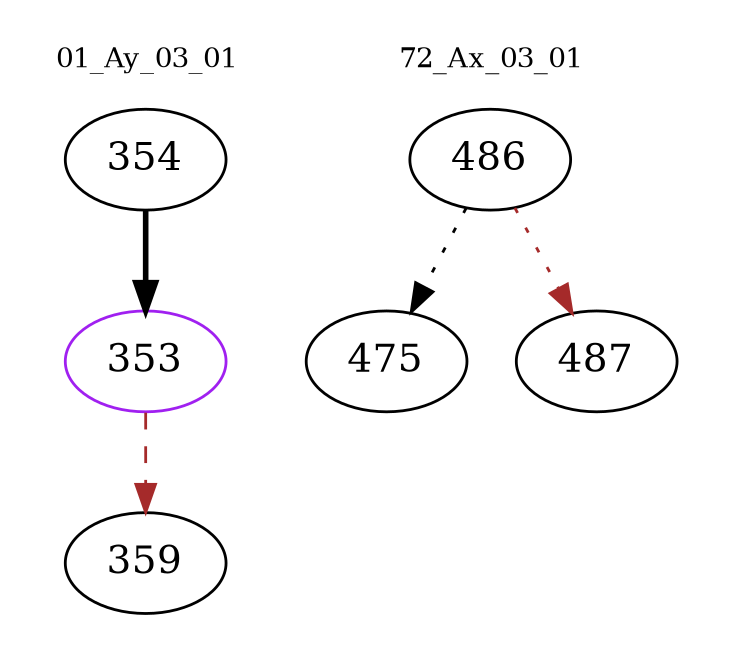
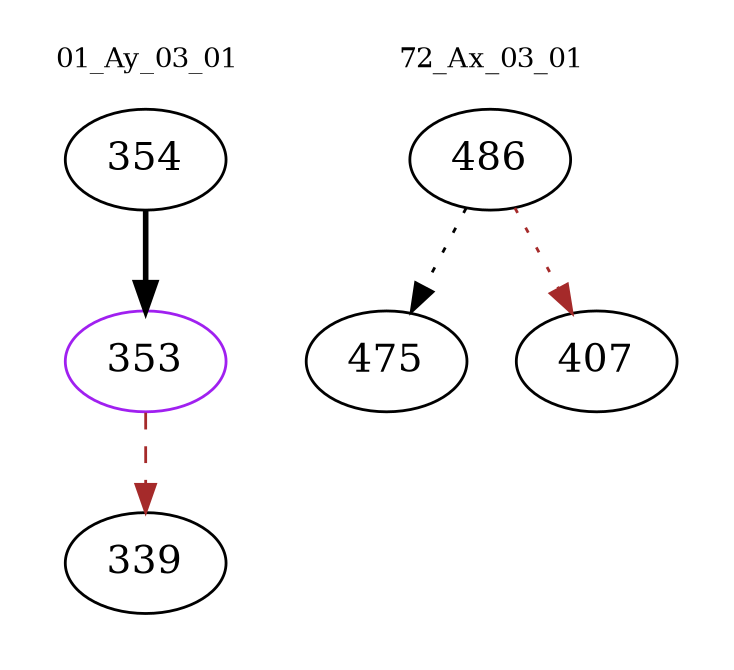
node "487": label "487" -> "407"
node "359": label "359" -> "339"
